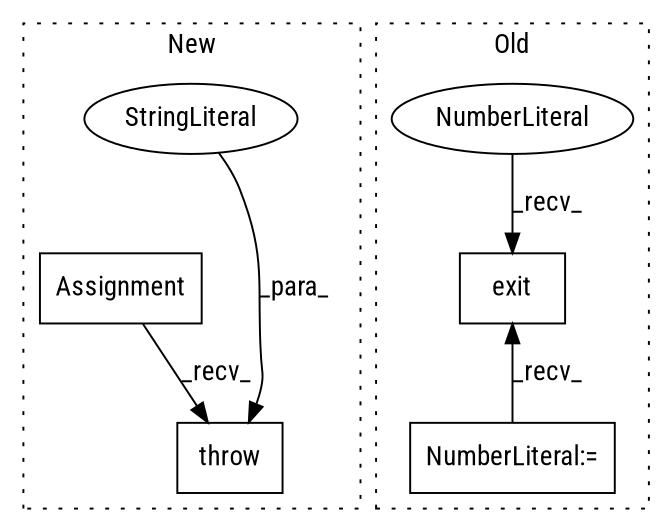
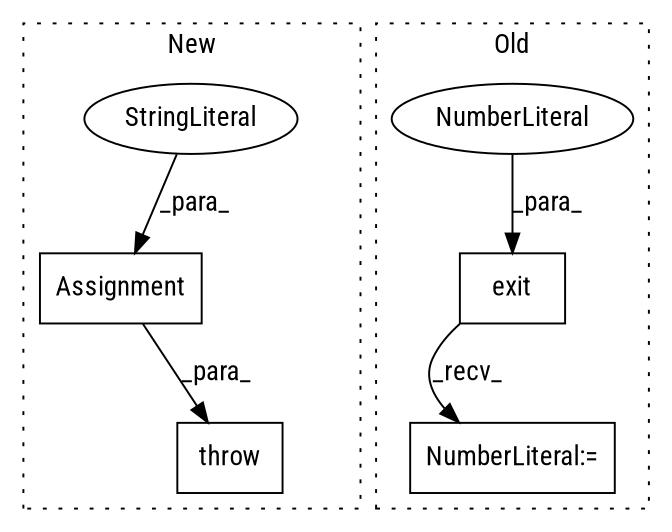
edge "NumberLiteral" -> "exit": label "_recv_" -> "_para_"
edge "StringLiteral" -> "throw": now "StringLiteral" -> "Assignment"
edge "Assignment" -> "throw": label "_recv_" -> "_para_"
edge "NumberLiteral:=" -> "exit": reversed
